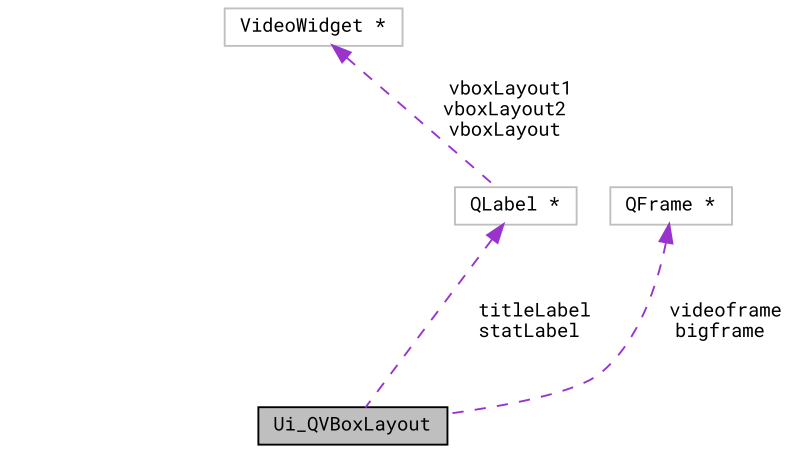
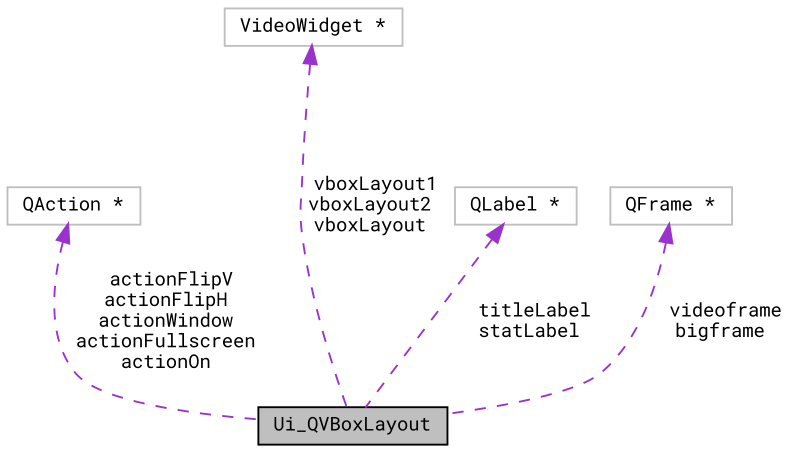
edge "QLabel *" -> "VideoWidget *": now "Ui_QVBoxLayout" -> "VideoWidget *"
node "QAction *": added
